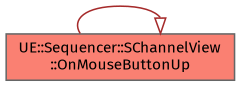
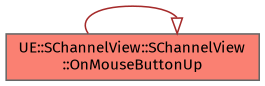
node "UE::Sequencer::SChannelView ::OnMouseButtonUp": label "UE::Sequencer::SChannelView ::OnMouseButtonUp" -> "UE::SChannelView::SChannelView ::OnMouseButtonUp"
